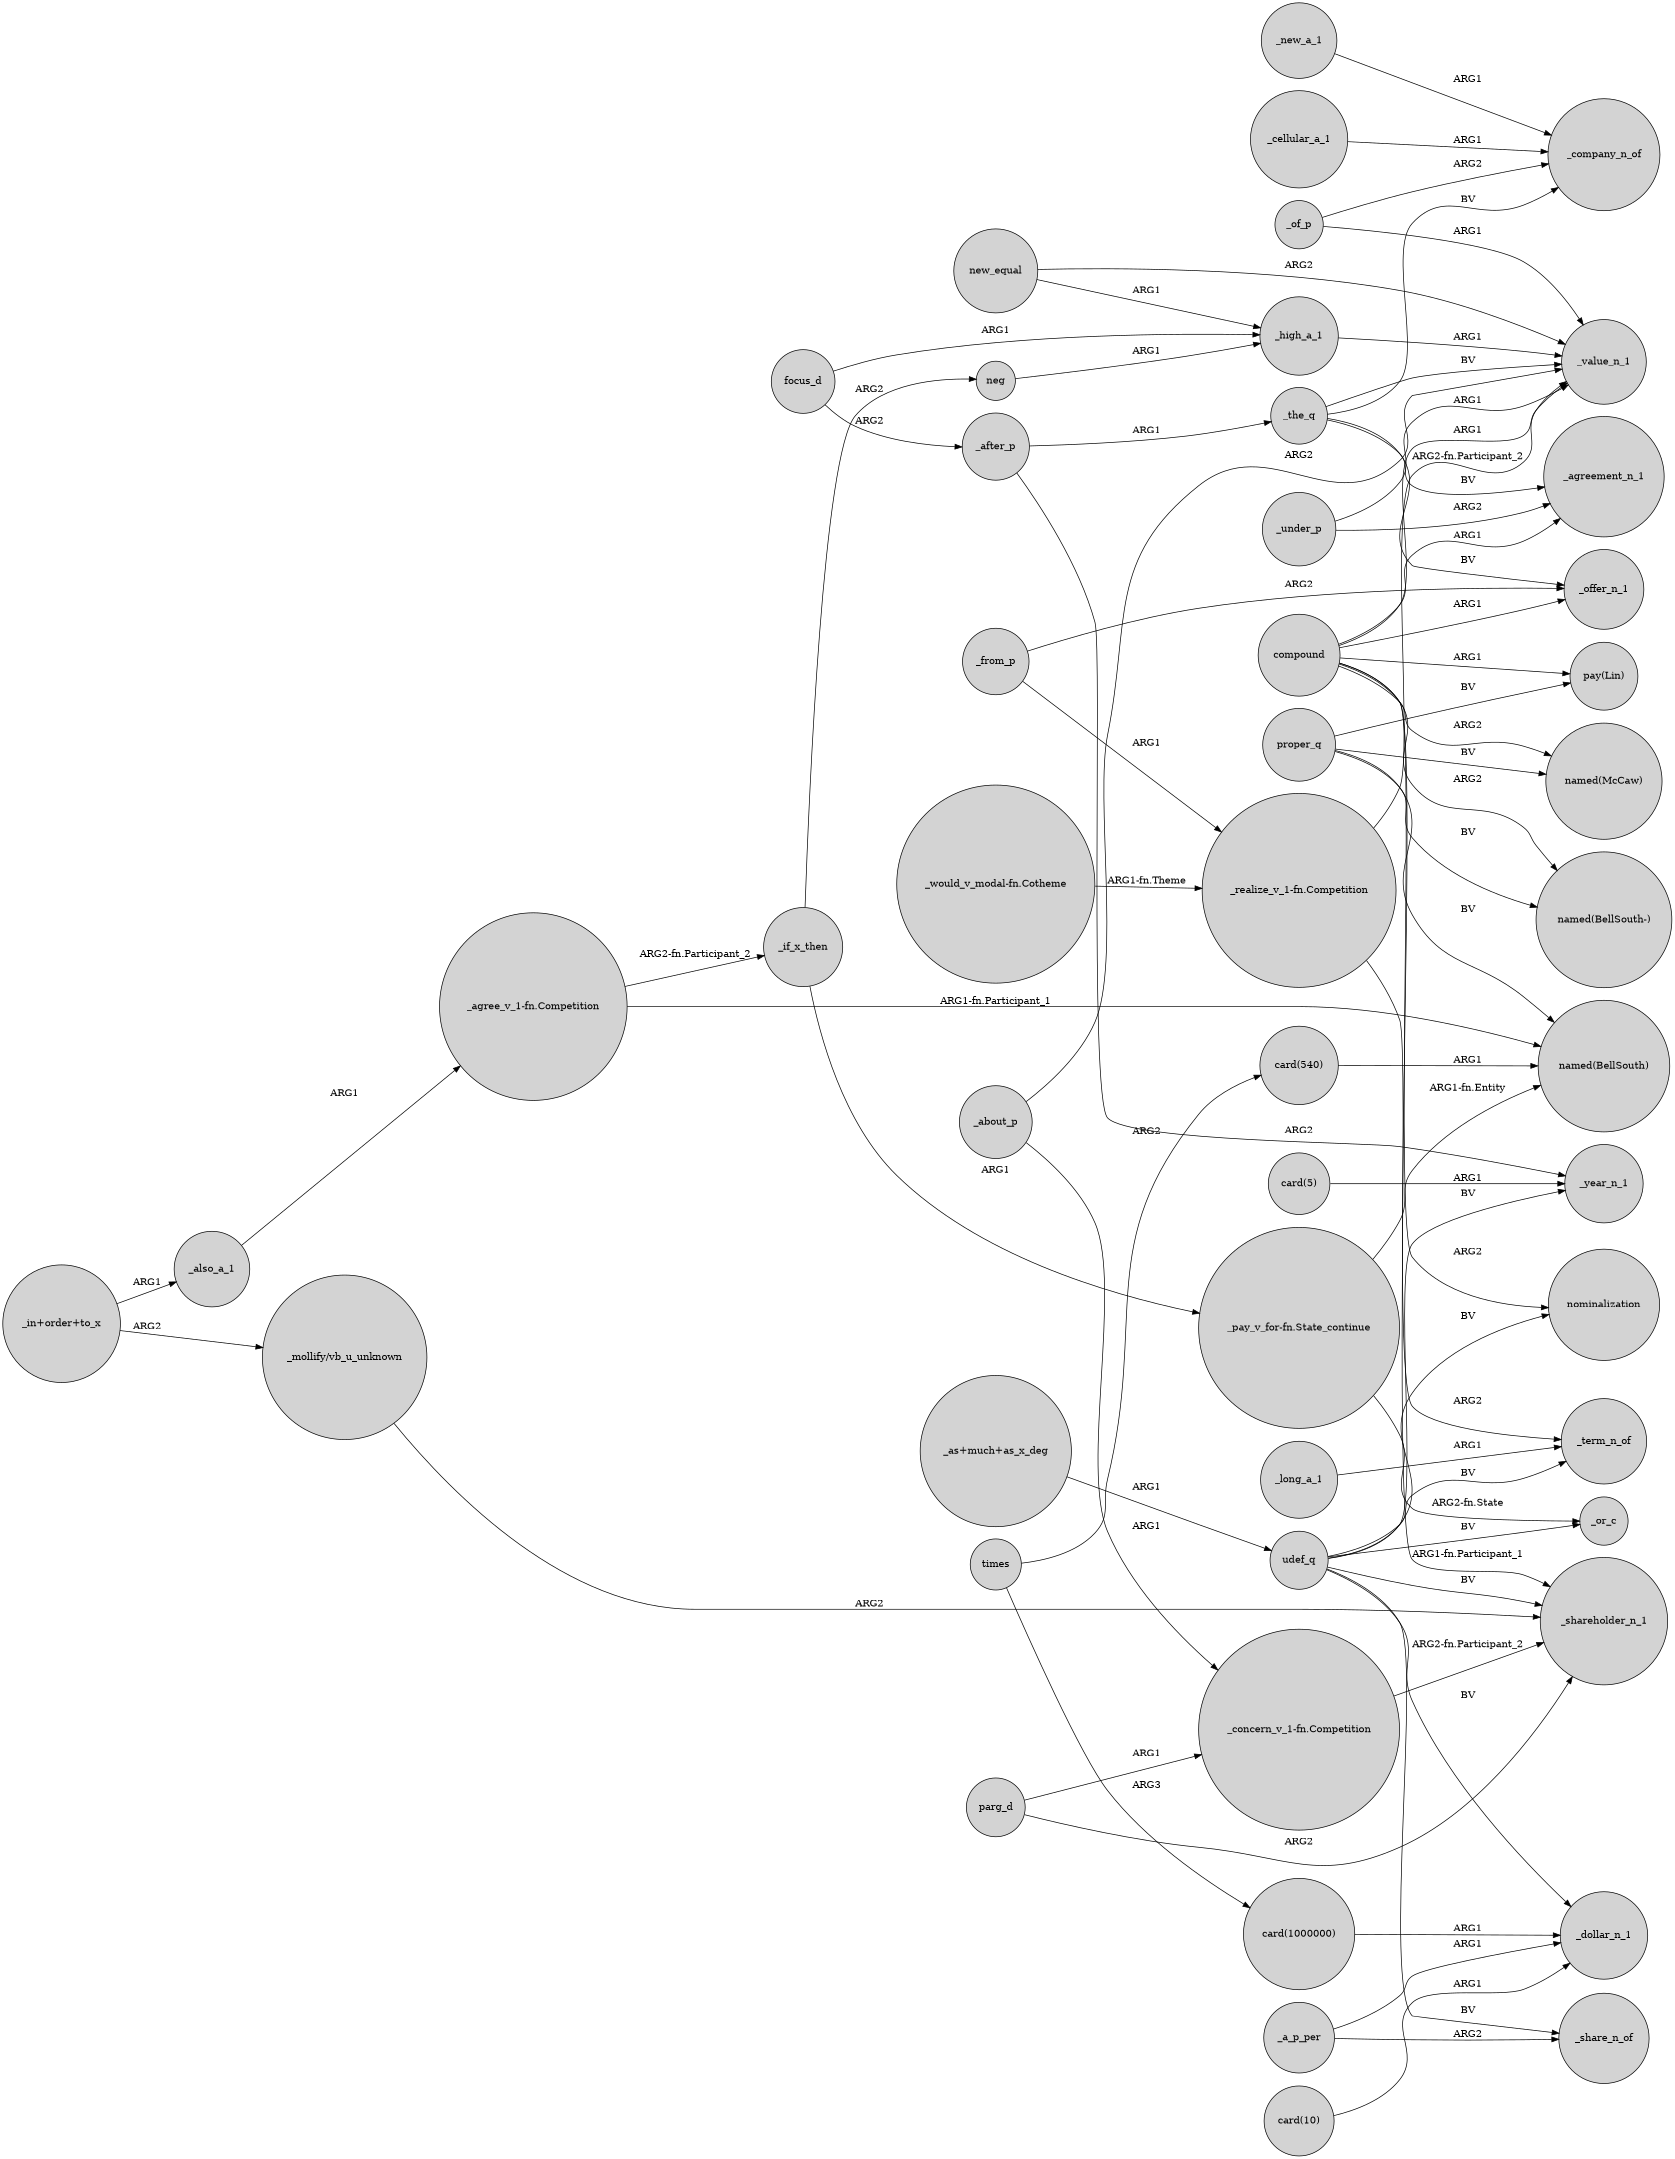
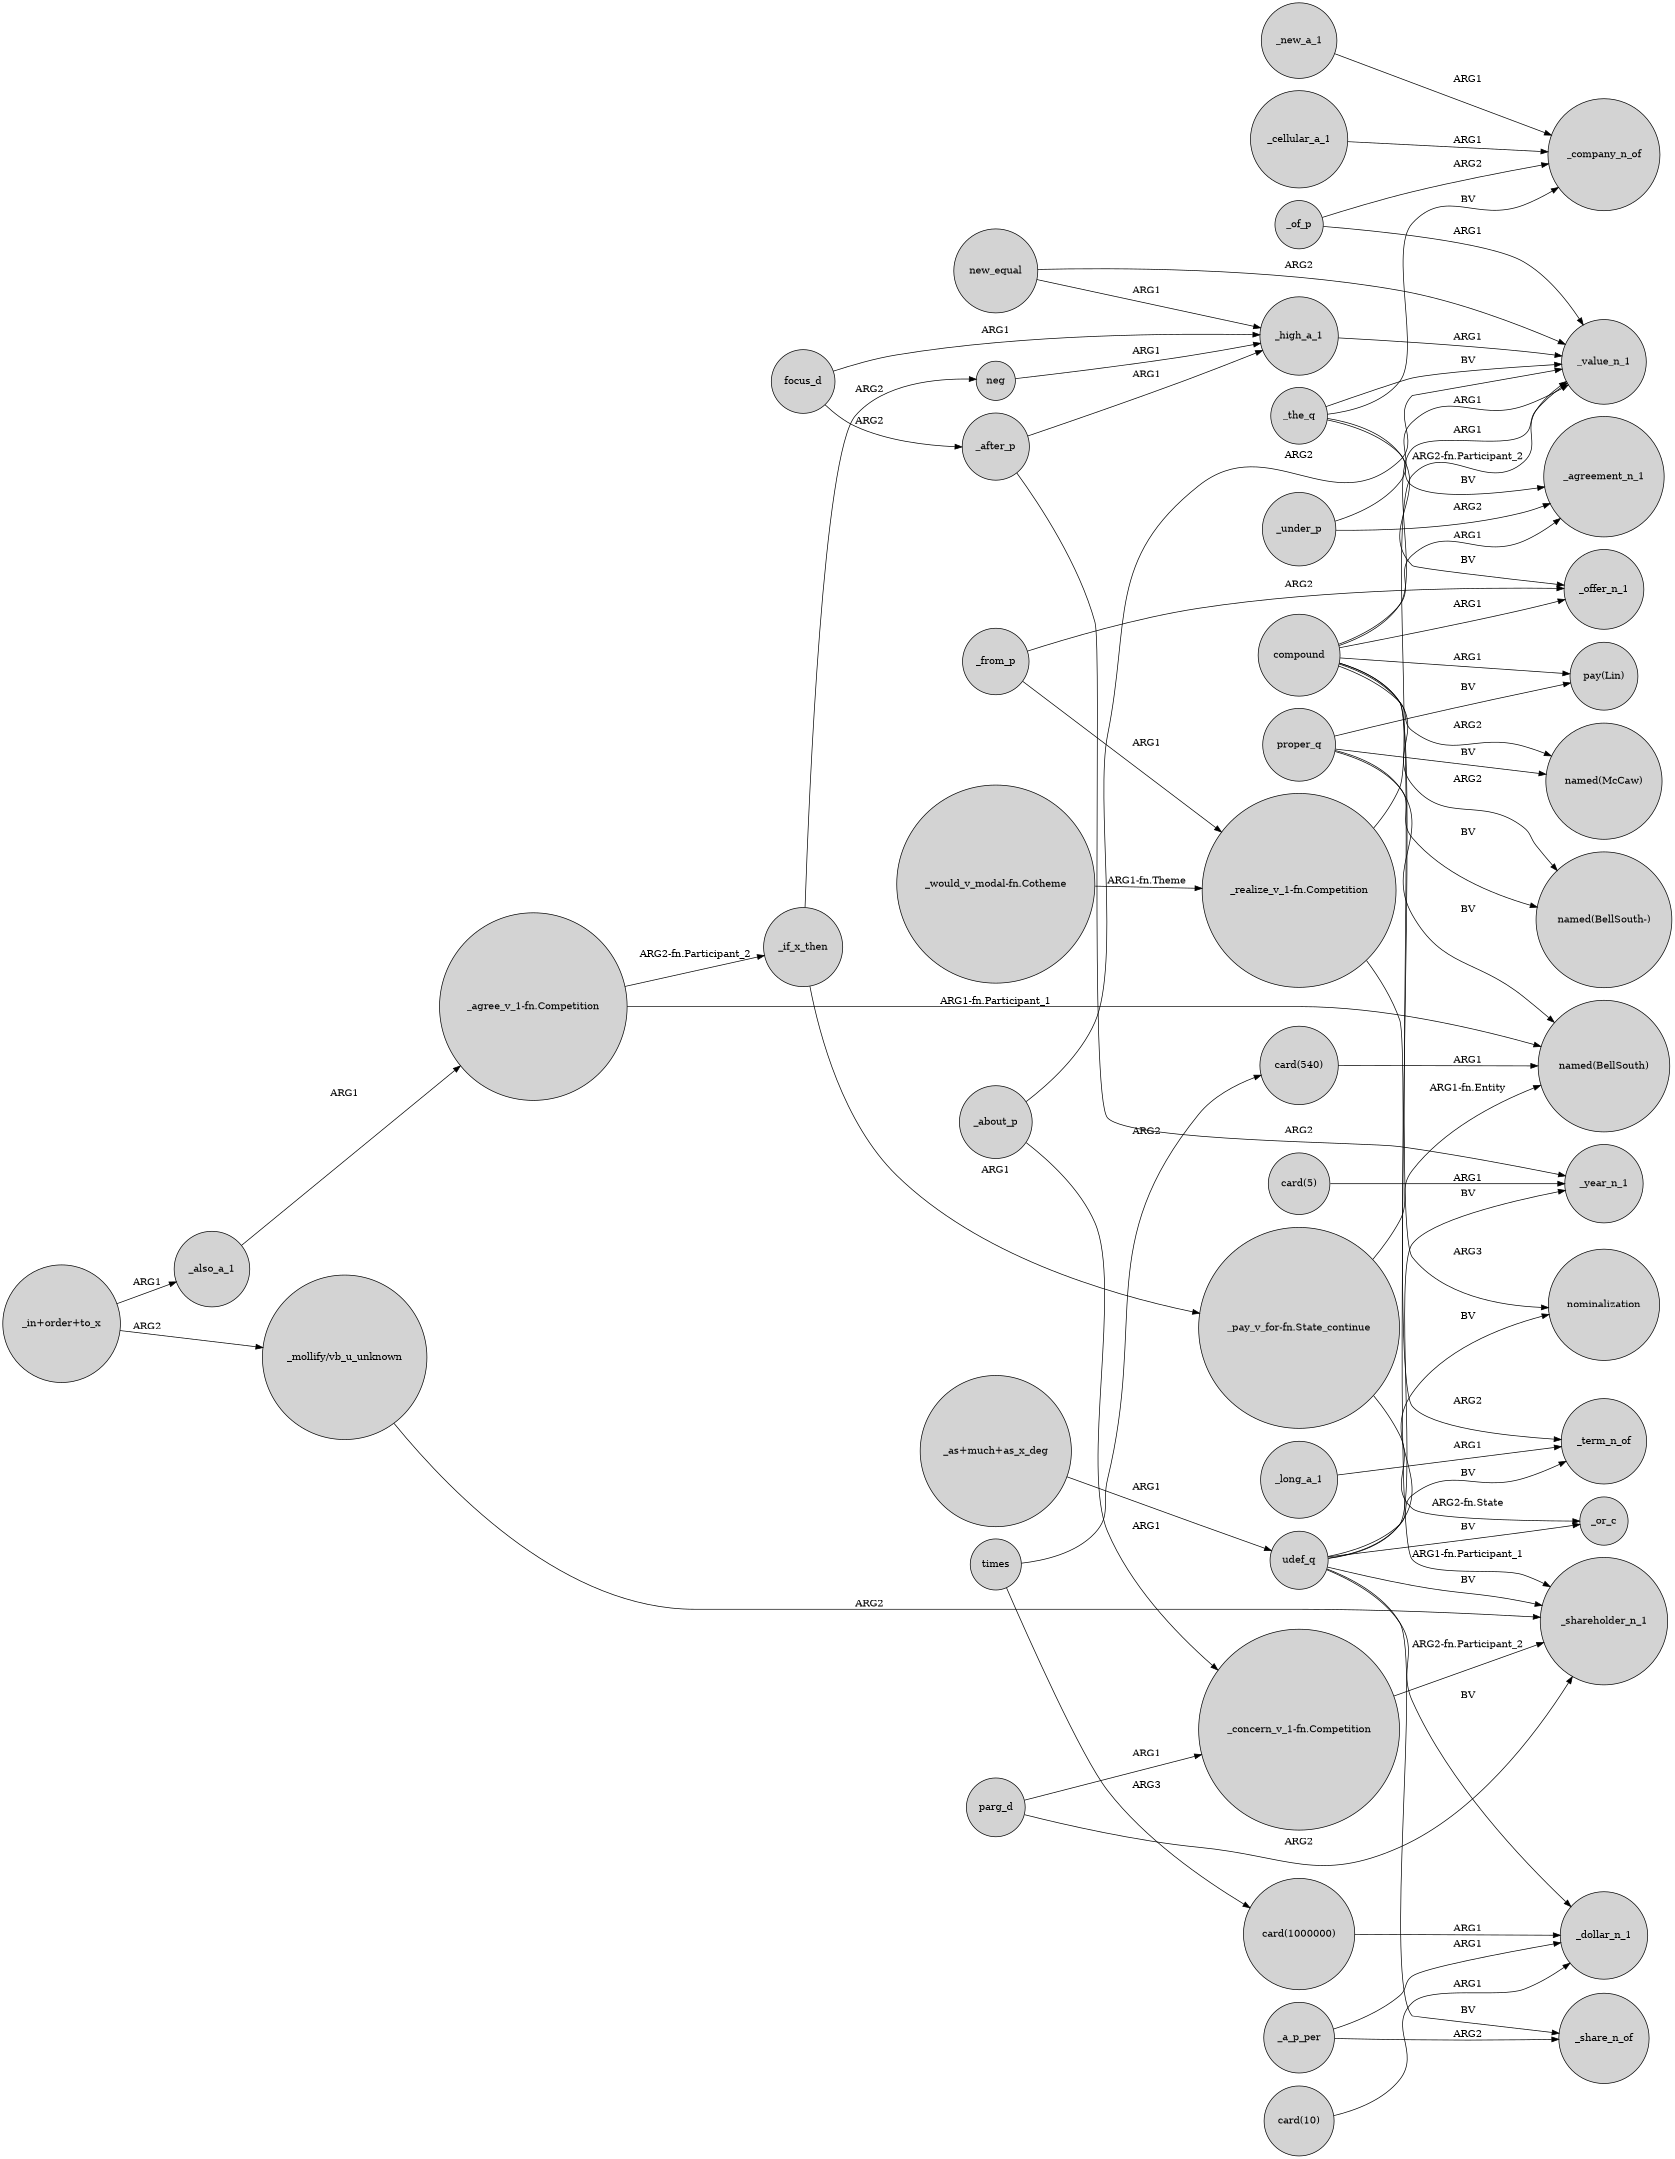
edge "_after_p" -> "_the_q": now "_after_p" -> "_high_a_1"
edge "compound" -> "nominalization": label "ARG2" -> "ARG3"
